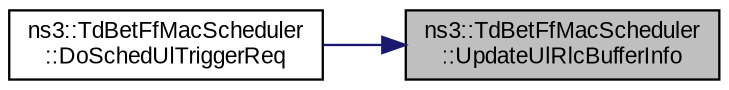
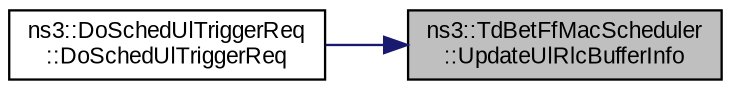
node "ns3::TdBetFfMacScheduler ::DoSchedUlTriggerReq": label "ns3::TdBetFfMacScheduler ::DoSchedUlTriggerReq" -> "ns3::DoSchedUlTriggerReq ::DoSchedUlTriggerReq"
